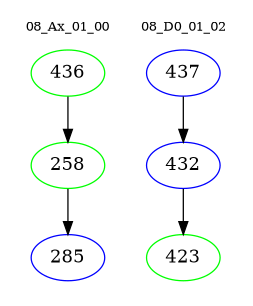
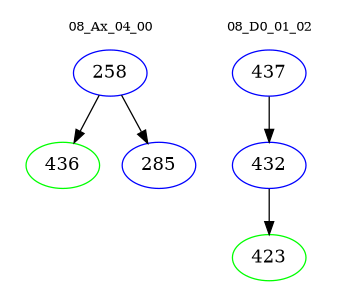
cluster "08_Ax_01_00": label "08_Ax_01_00" -> "08_Ax_04_00"
edge "436" -> "258": reversed
node "258": color green -> blue
